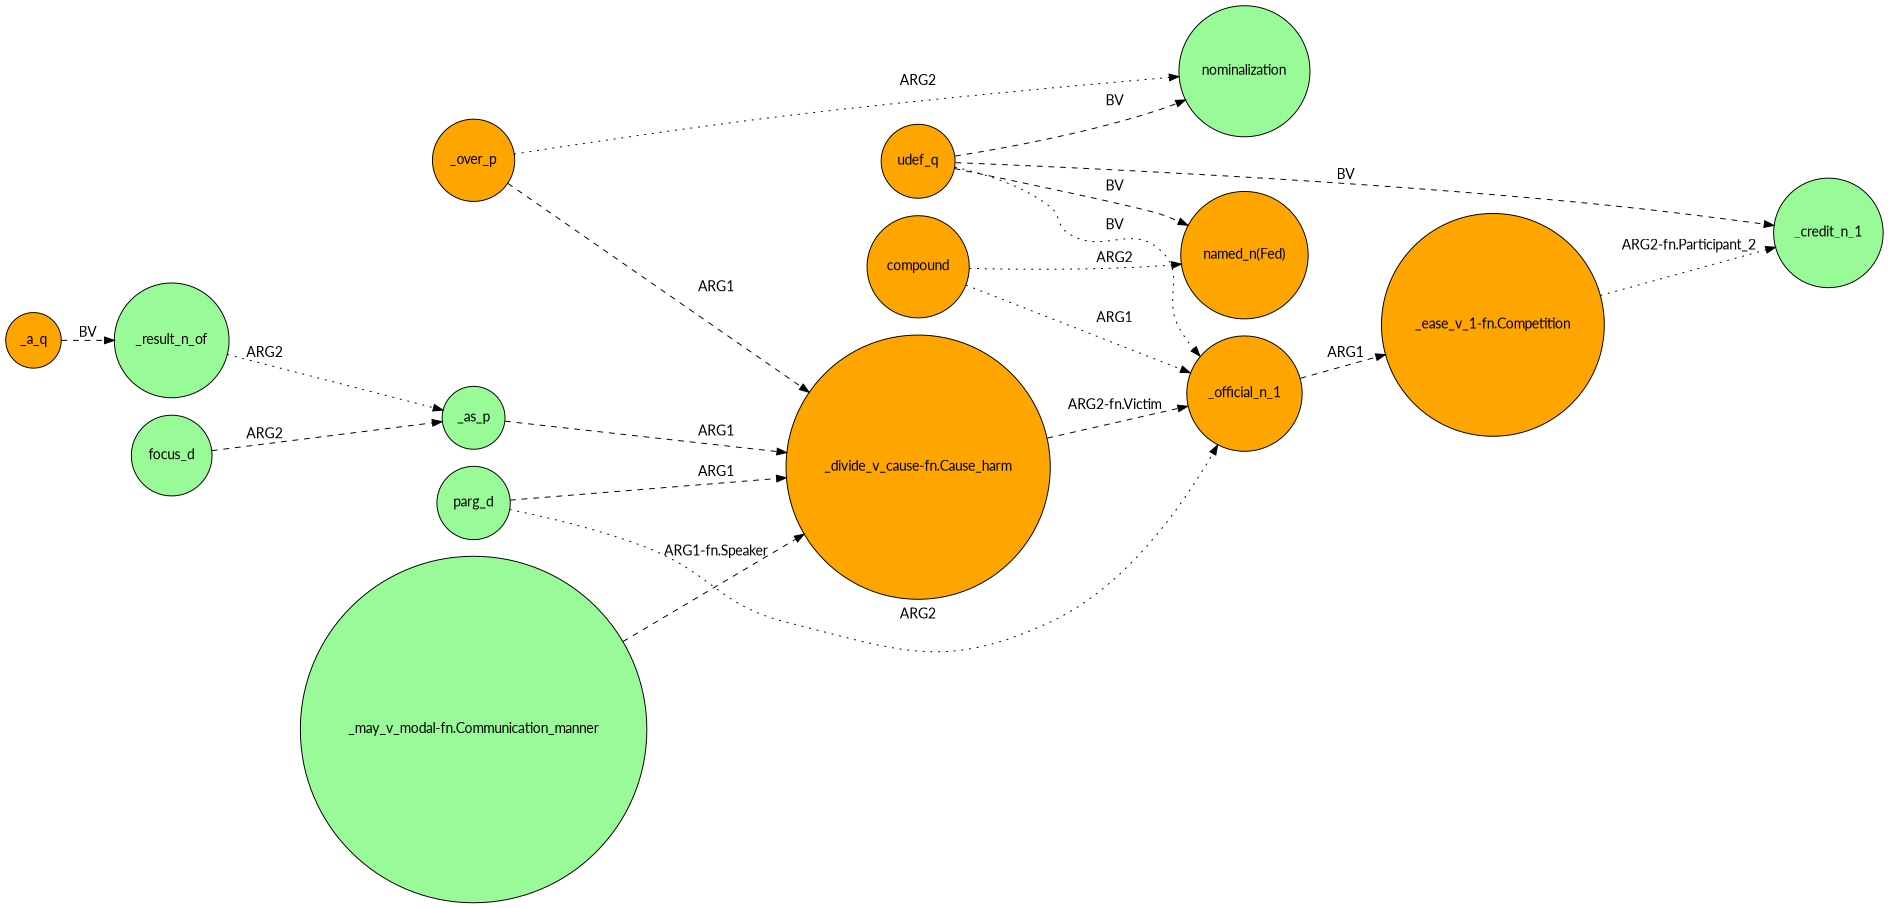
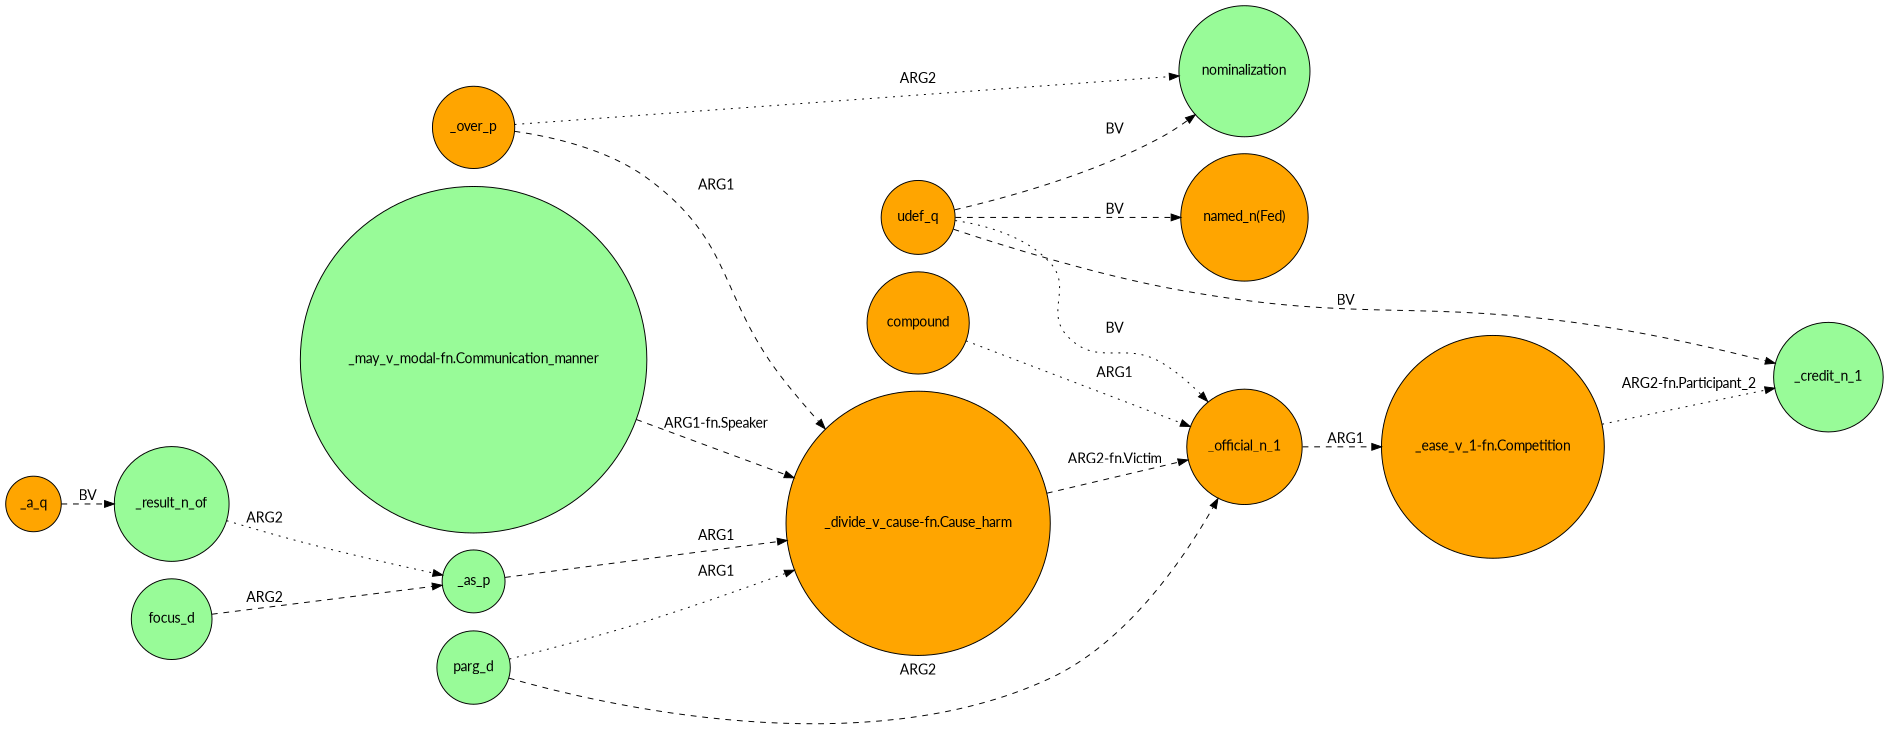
edge "compound" -> "named_n(Fed)": removed, label "ARG2"
edge "parg_d" -> "_divide_v_cause-fn.Cause_harm": style dashed -> dotted
edge "parg_d" -> "_official_n_1": style dotted -> dashed
